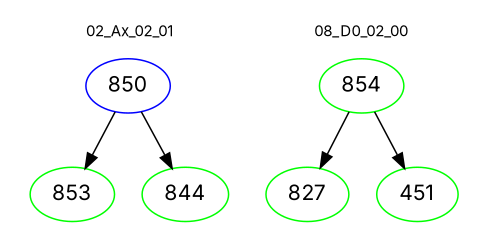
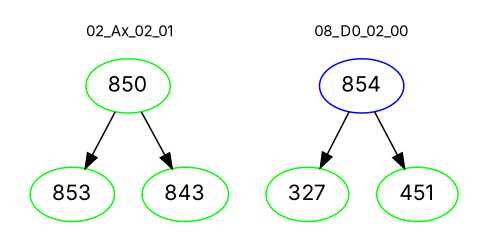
node "850": color blue -> green
node "854": color green -> blue
node "844": label "844" -> "843"
node "827": label "827" -> "327"
